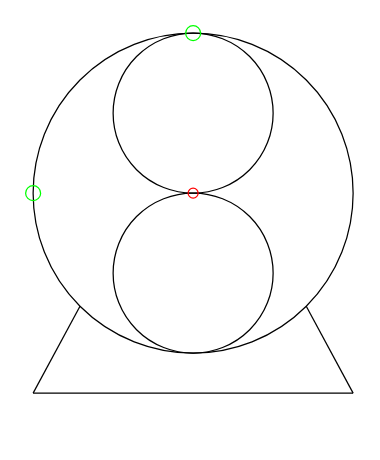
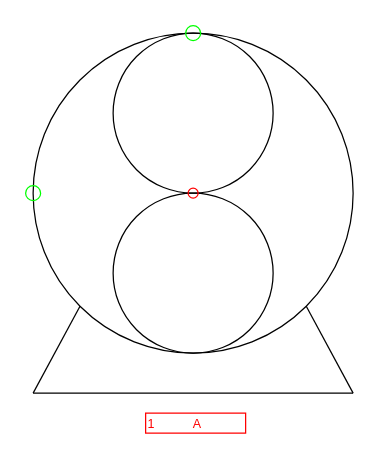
node "1 A": added
